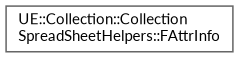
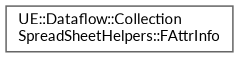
node "UE::Collection::Collection SpreadSheetHelpers::FAttrInfo": label "UE::Collection::Collection SpreadSheetHelpers::FAttrInfo" -> "UE::Dataflow::Collection SpreadSheetHelpers::FAttrInfo"
